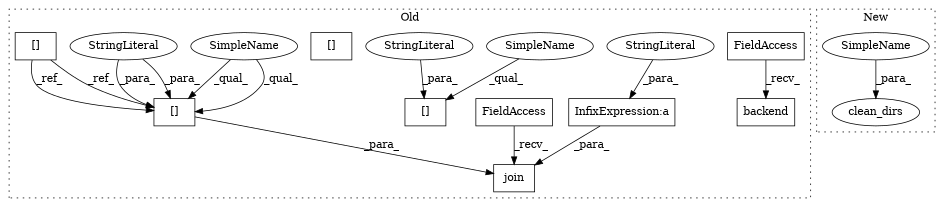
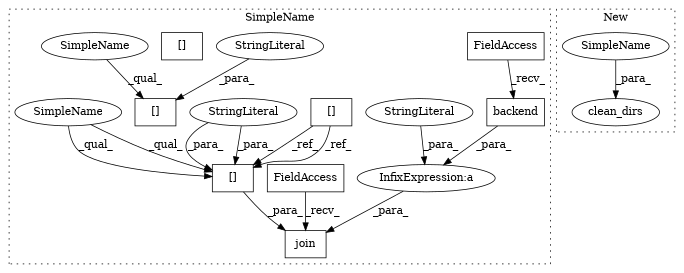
cluster "Old": label "Old" -> "SimpleName"
node "InfixExpression:a": shape box -> ellipse
edge "backend" -> "InfixExpression:a": added, label "_para_"
